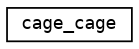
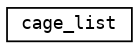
node "cage_cage": label "cage_cage" -> "cage_list"
